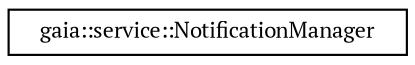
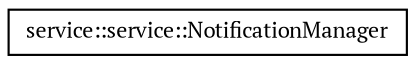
node "gaia::service::NotificationManager": label "gaia::service::NotificationManager" -> "service::service::NotificationManager"
